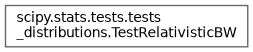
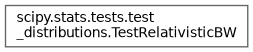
node "scipy.stats.tests.tests _distributions.TestRelativisticBW": label "scipy.stats.tests.tests _distributions.TestRelativisticBW" -> "scipy.stats.tests.test _distributions.TestRelativisticBW"
